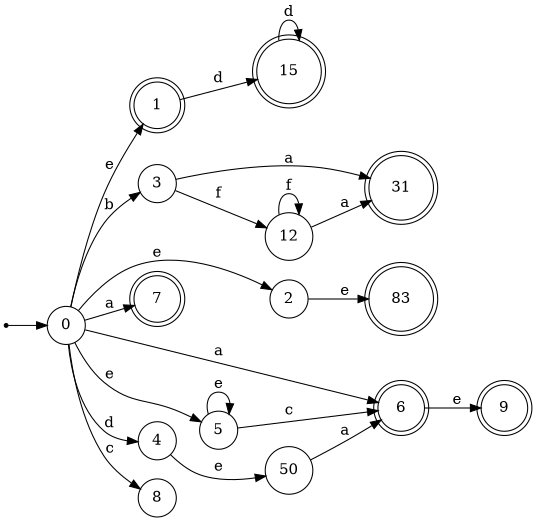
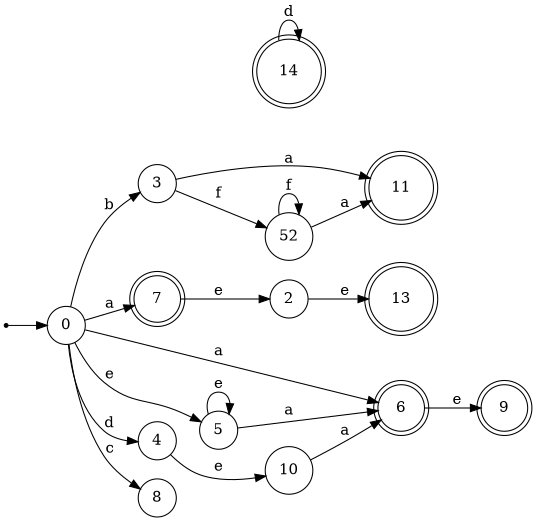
node "15": label "15" -> "14"
node "1": removed
node "31": label "31" -> "11"
node "12": label "12" -> "52"
edge "0" -> "2": now "7" -> "2"
node "83": label "83" -> "13"
edge "5" -> "6": label "c" -> "a"
node "50": label "50" -> "10"
